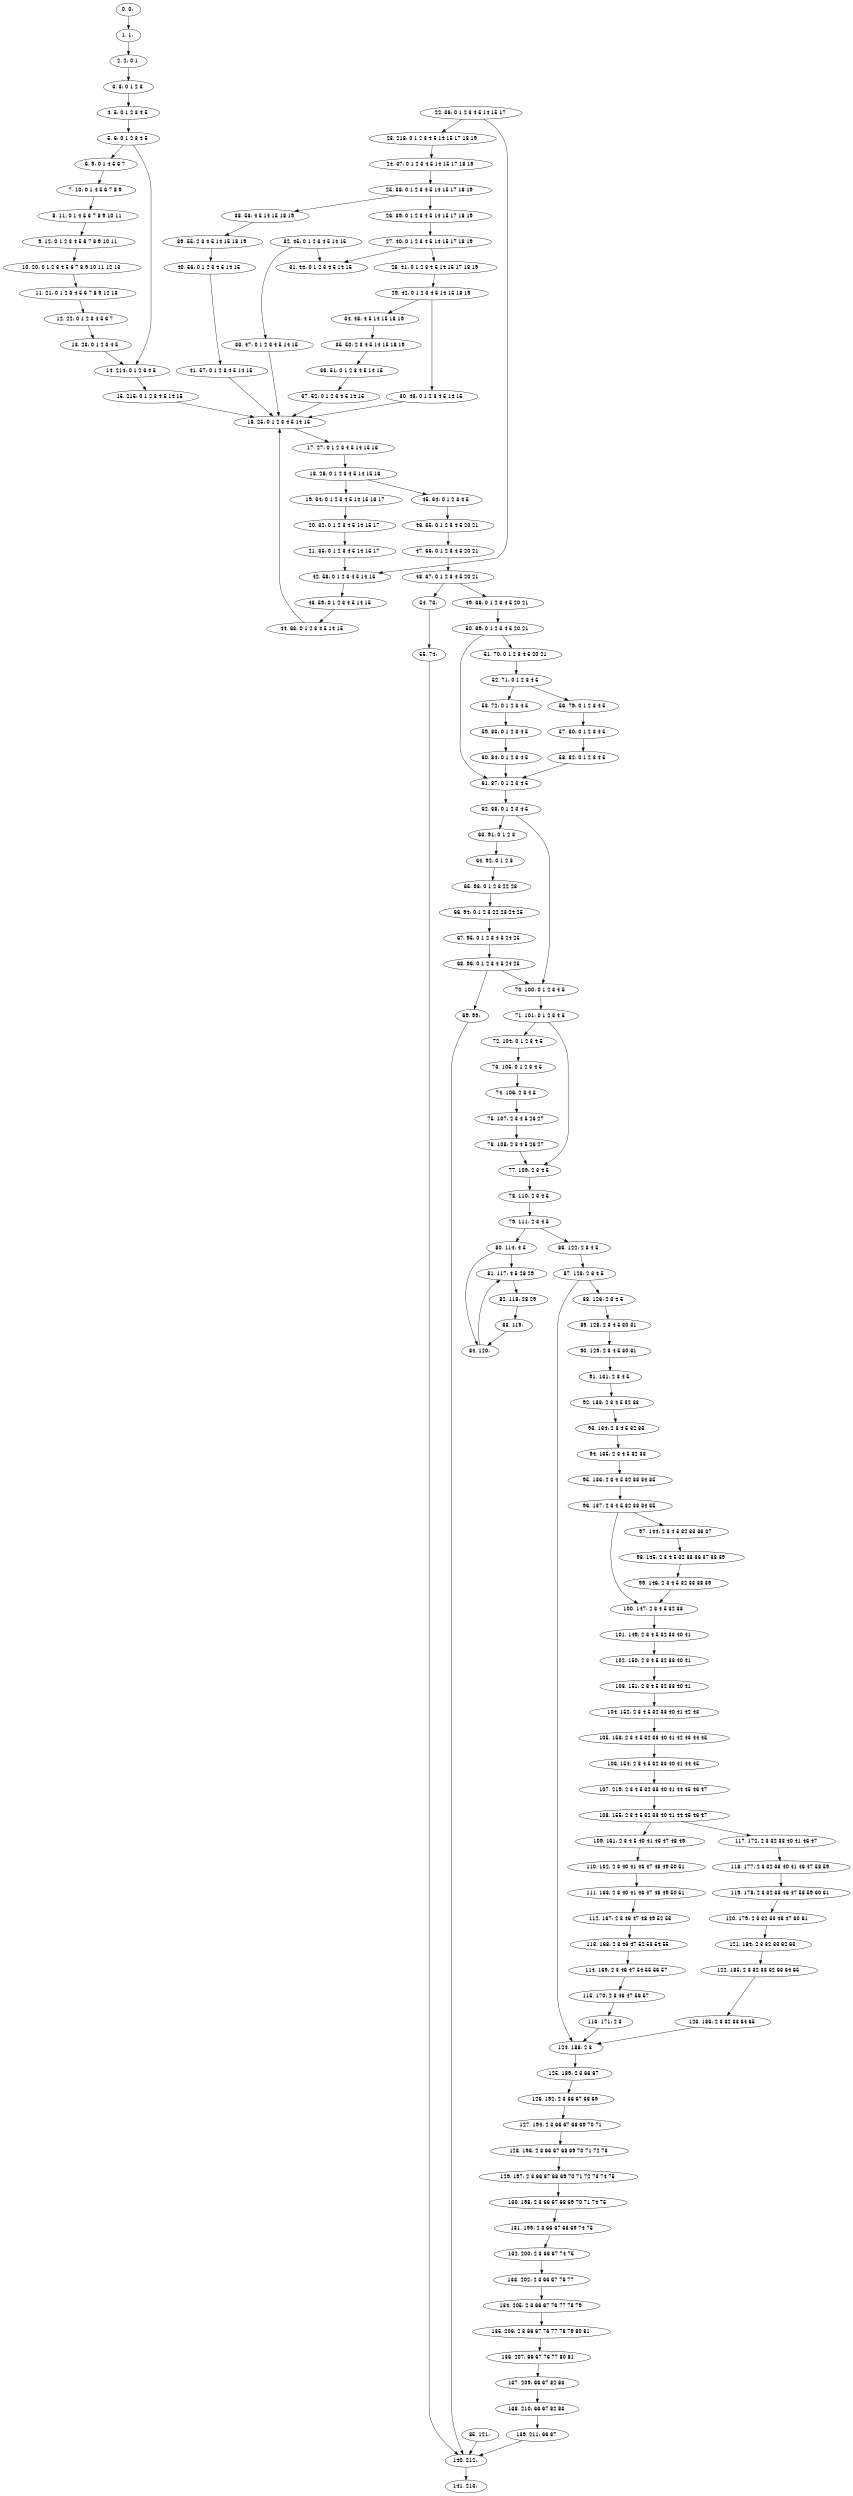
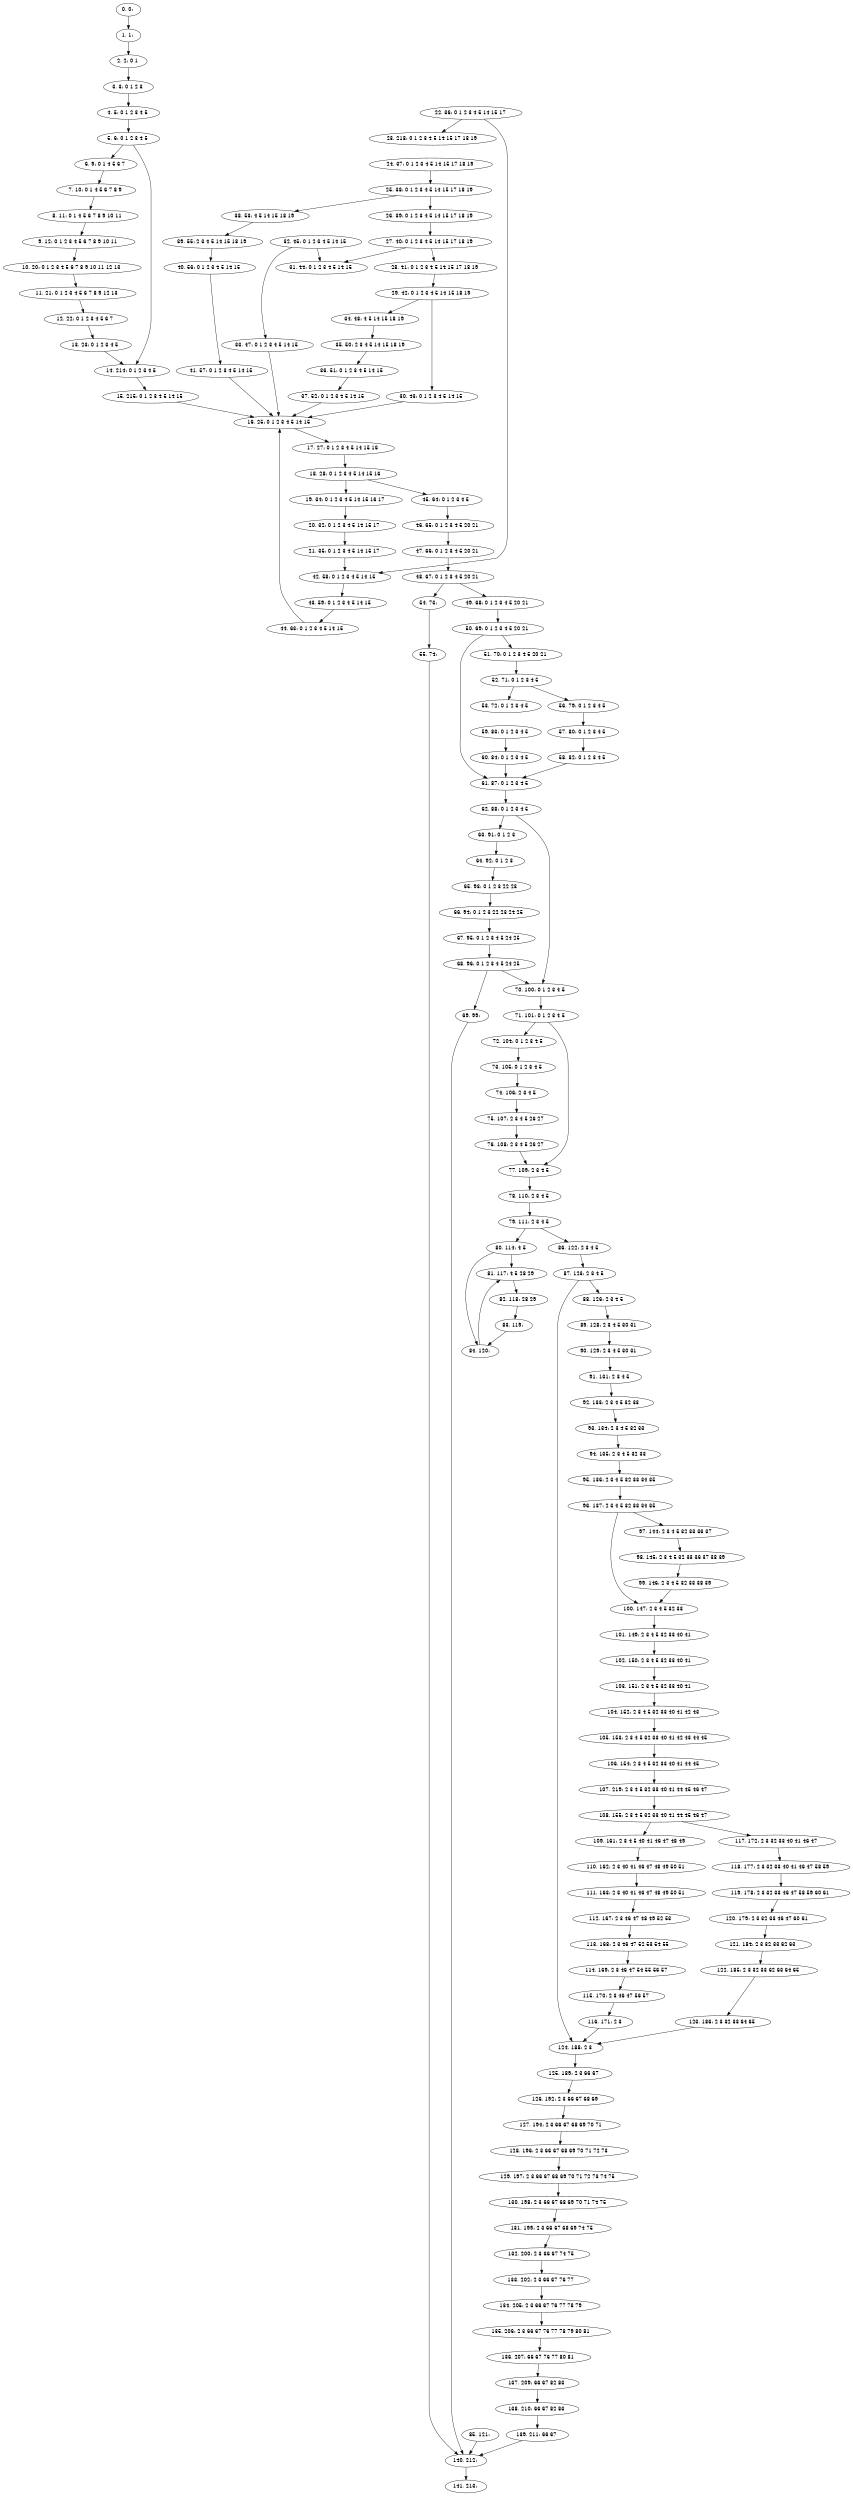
edge "23, 218: 0 1 2 3 4 5 14 15 17 18 19" -> "24, 37: 0 1 2 3 4 5 14 15 17 18 19": removed
edge "53, 72: 0 1 2 3 4 5" -> "59, 83: 0 1 2 3 4 5": removed
